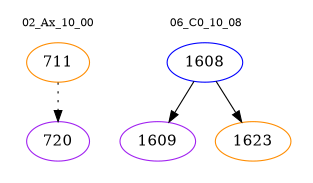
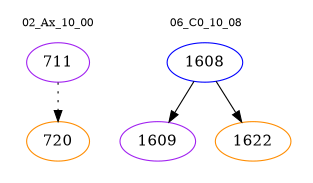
node "711": color darkorange -> purple
node "720": color purple -> darkorange
node "1623": label "1623" -> "1622"
